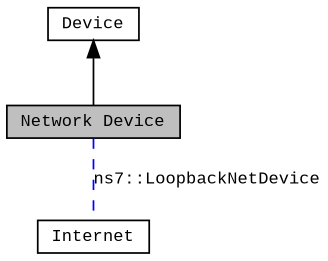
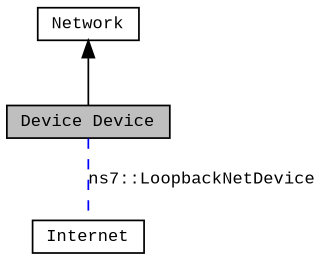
node "Device": label "Device" -> "Network"
node "Network Device": label "Network Device" -> "Device Device"
